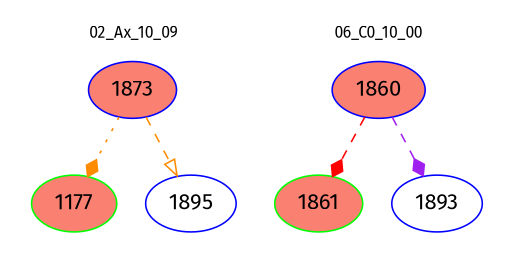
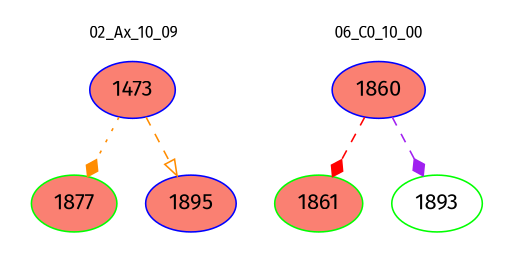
node "1873": label "1873" -> "1473"
node "1177": label "1177" -> "1877"
node "1895": fillcolor white -> salmon
node "1893": color blue -> green
